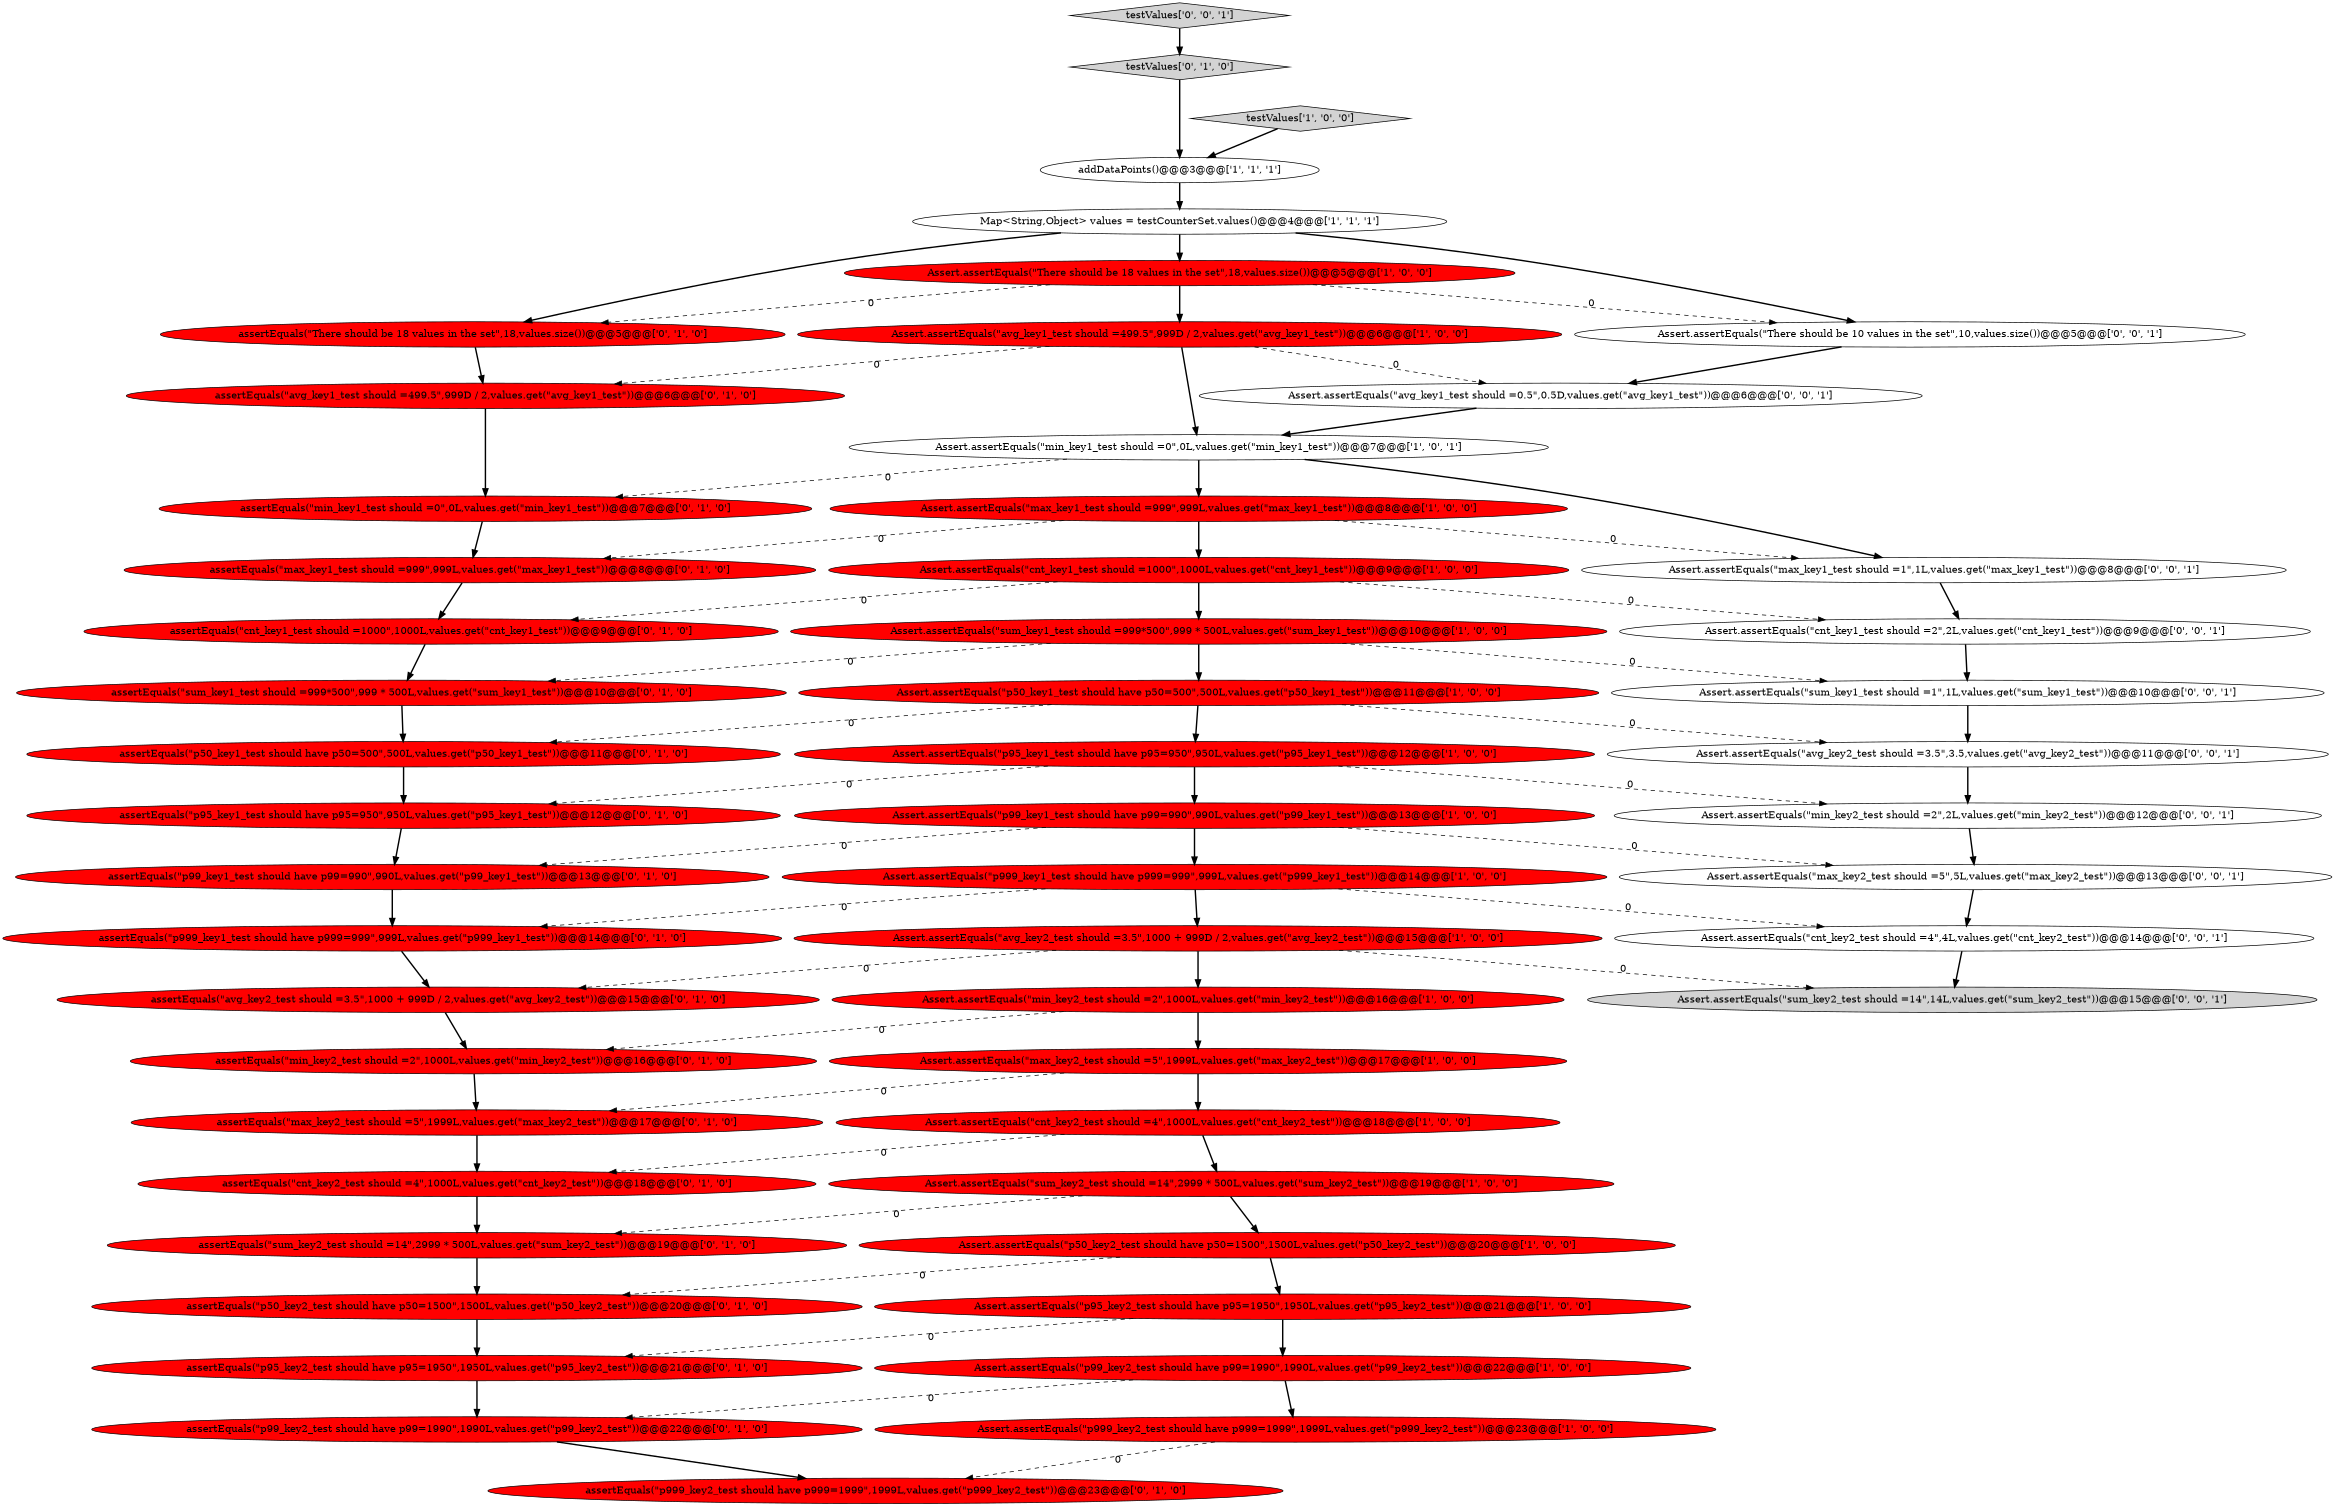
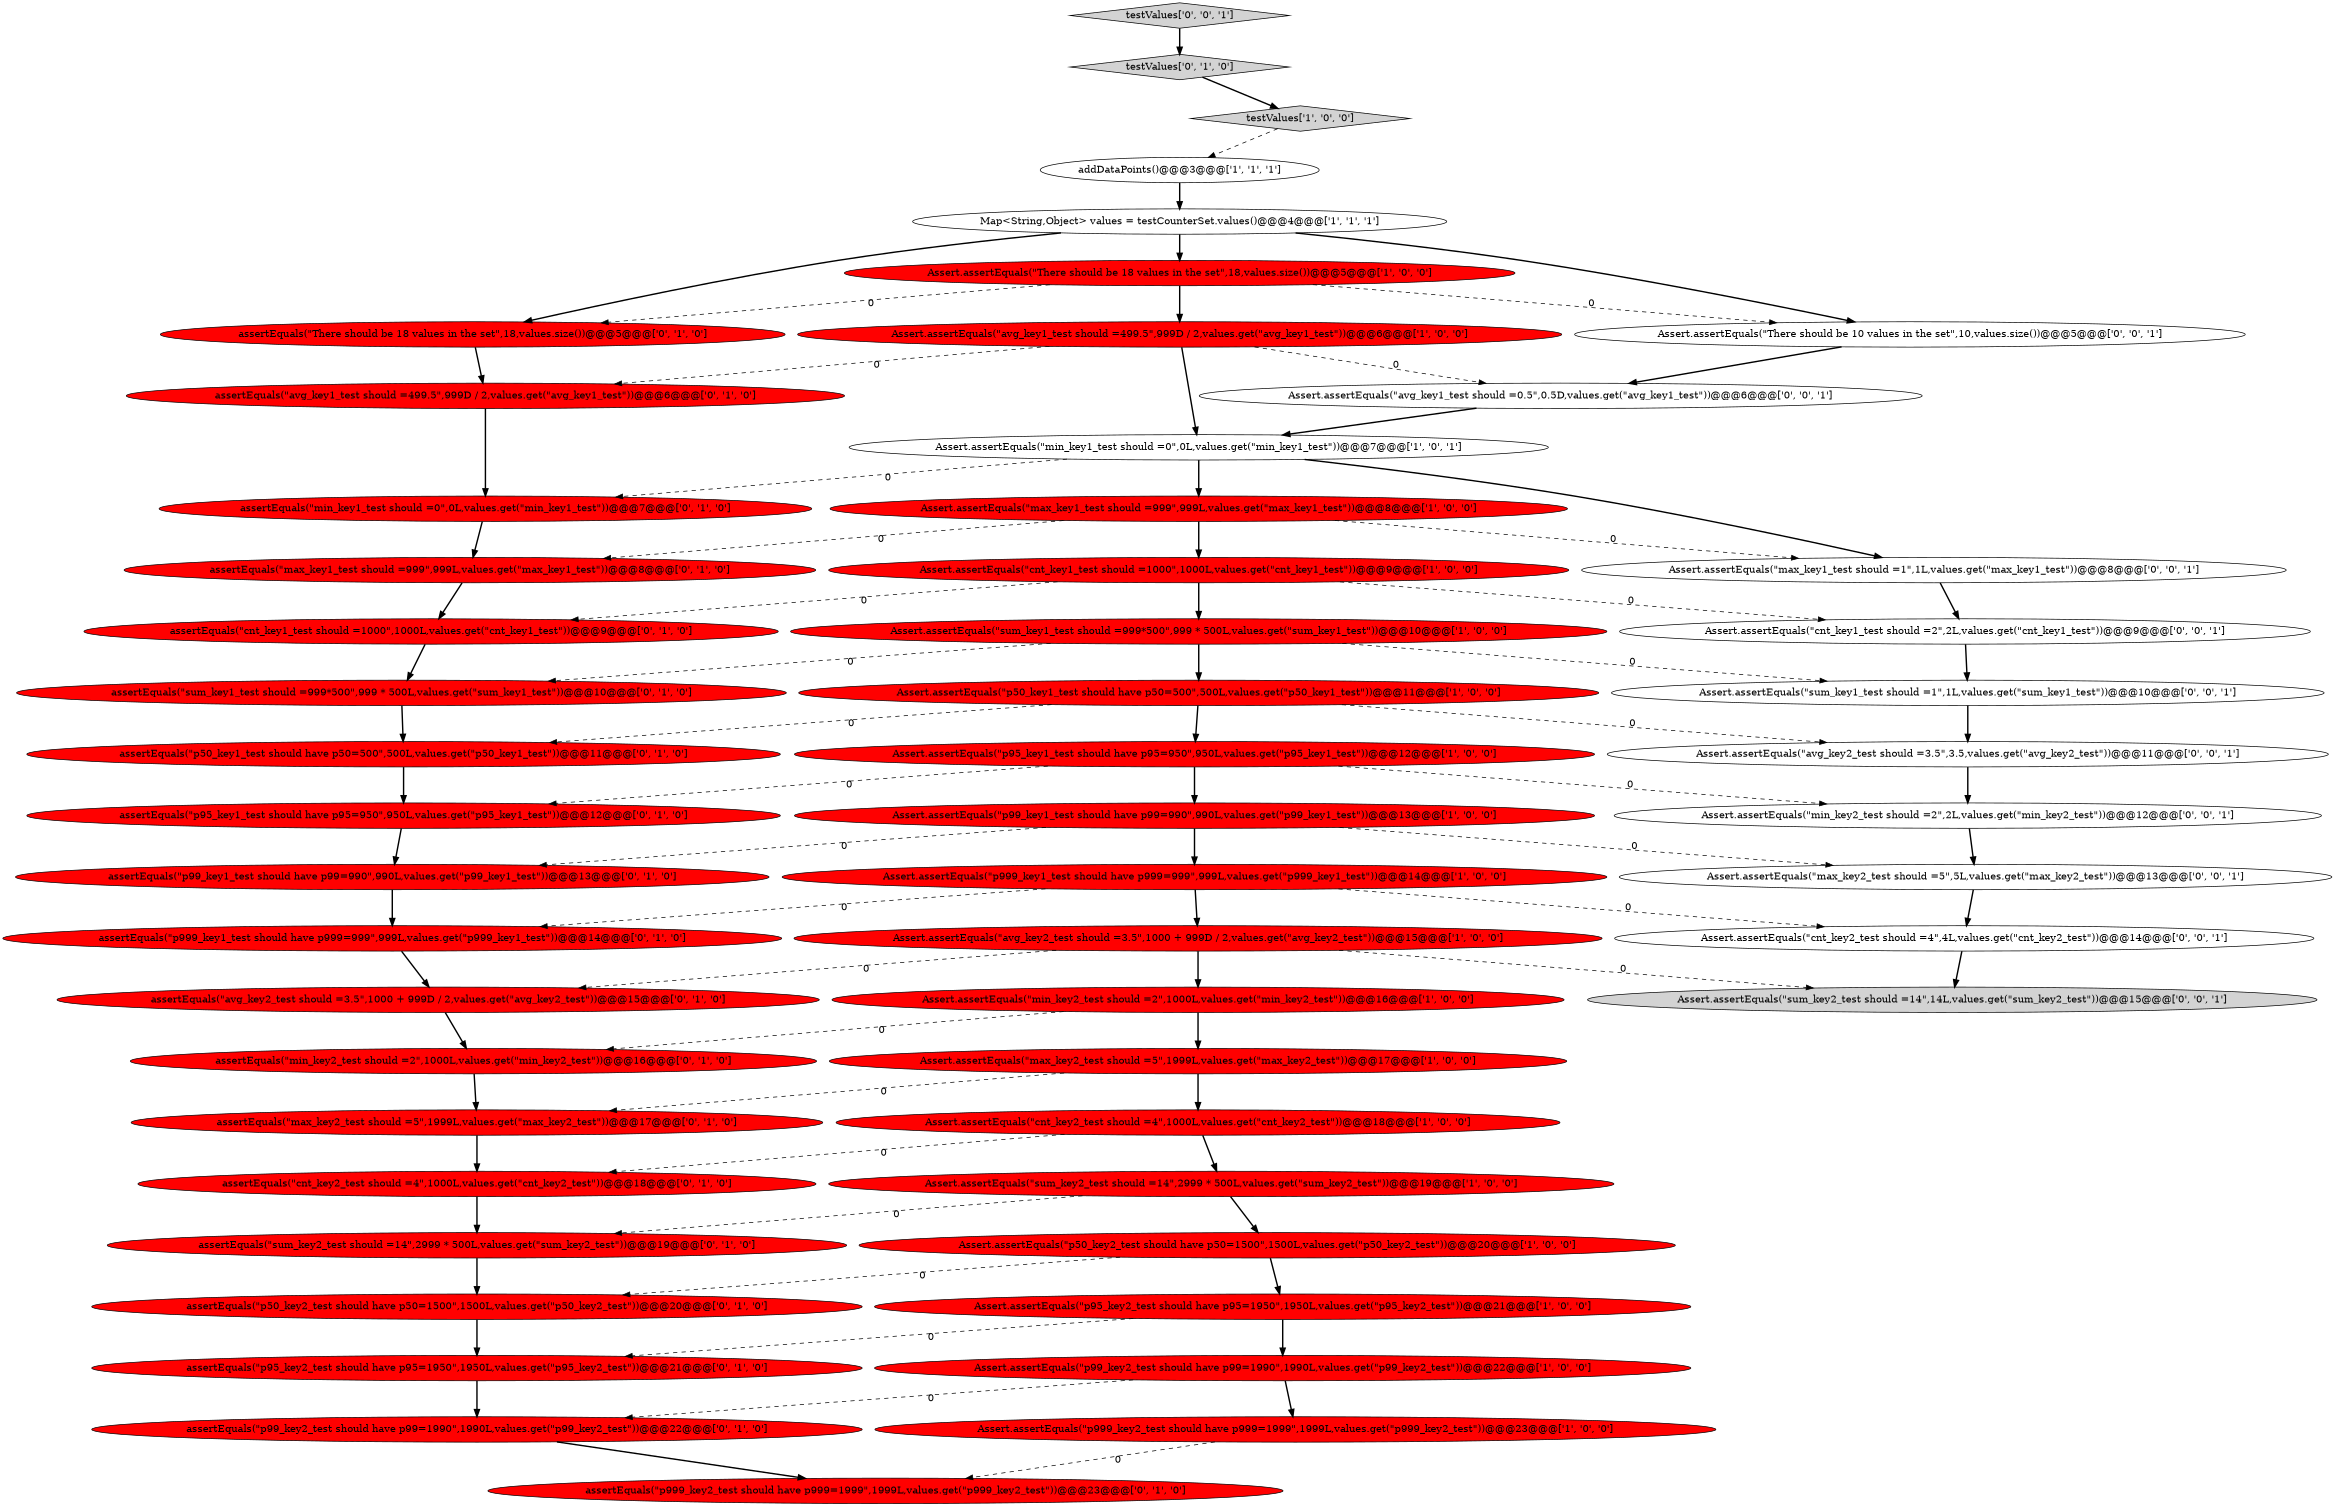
edge "testValues['0', '1', '0']" -> "addDataPoints()@@@3@@@['1', '1', '1']": now "testValues['0', '1', '0']" -> "testValues['1', '0', '0']"
edge "testValues['1', '0', '0']" -> "addDataPoints()@@@3@@@['1', '1', '1']": style bold -> dashed
